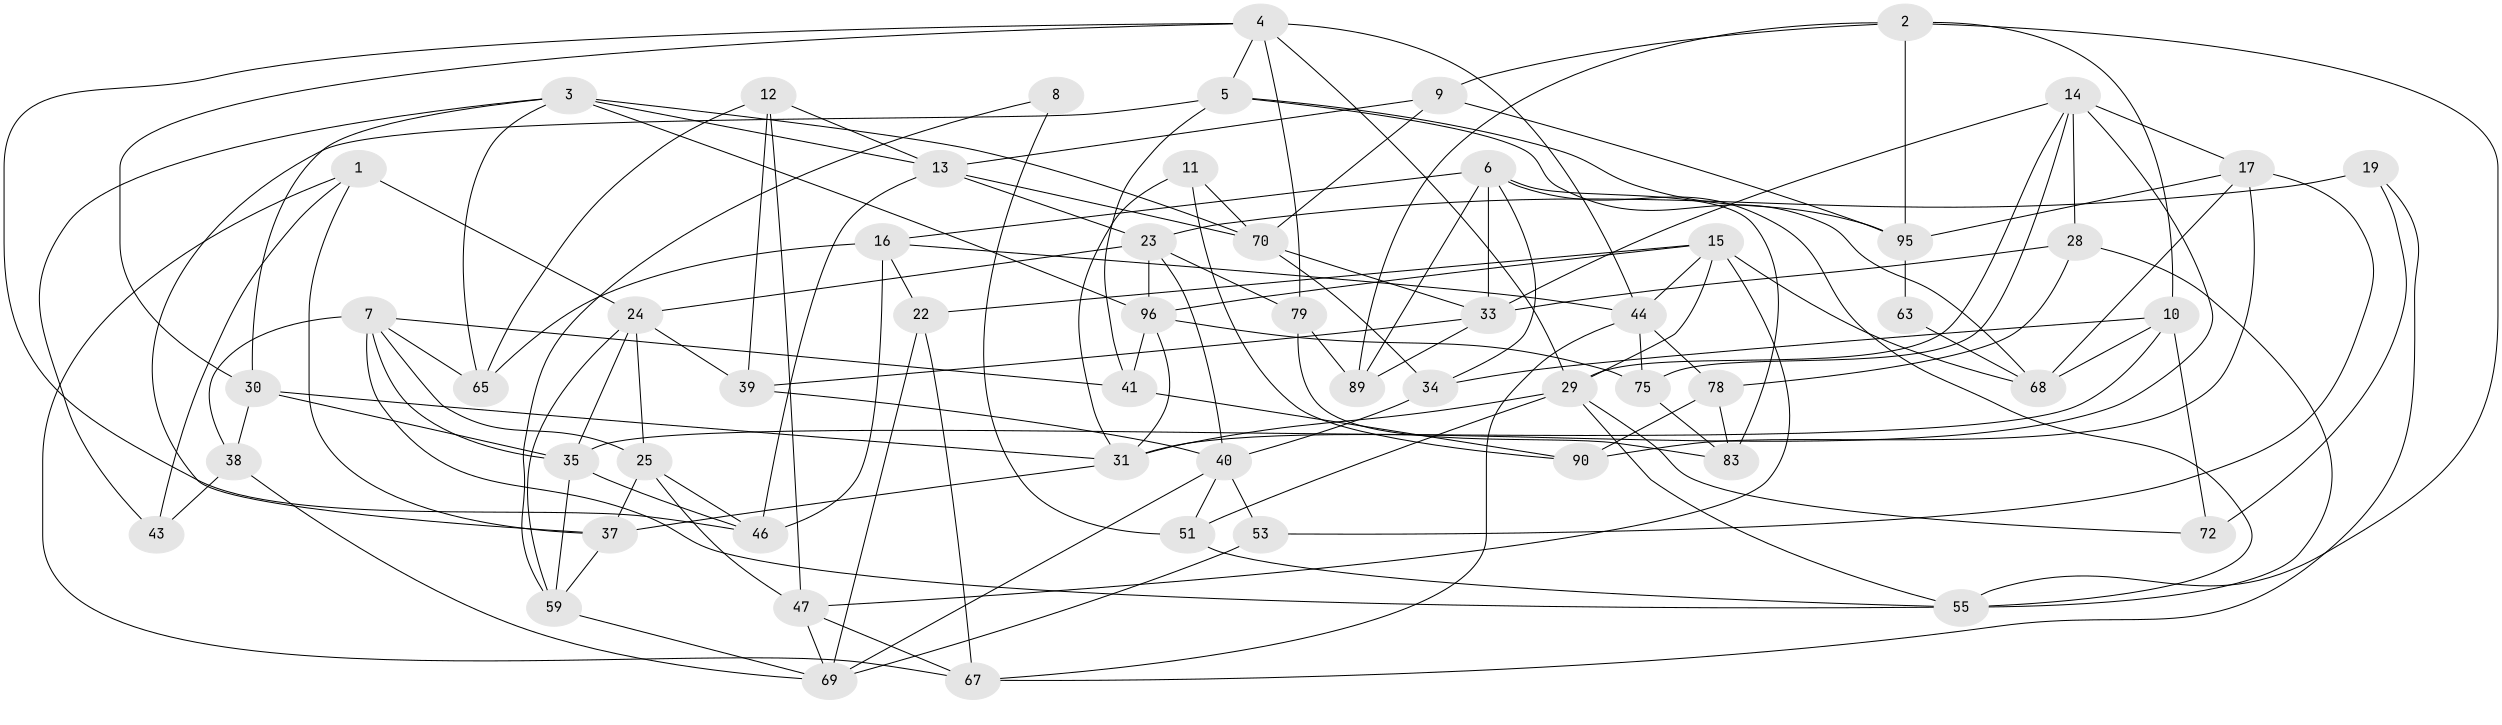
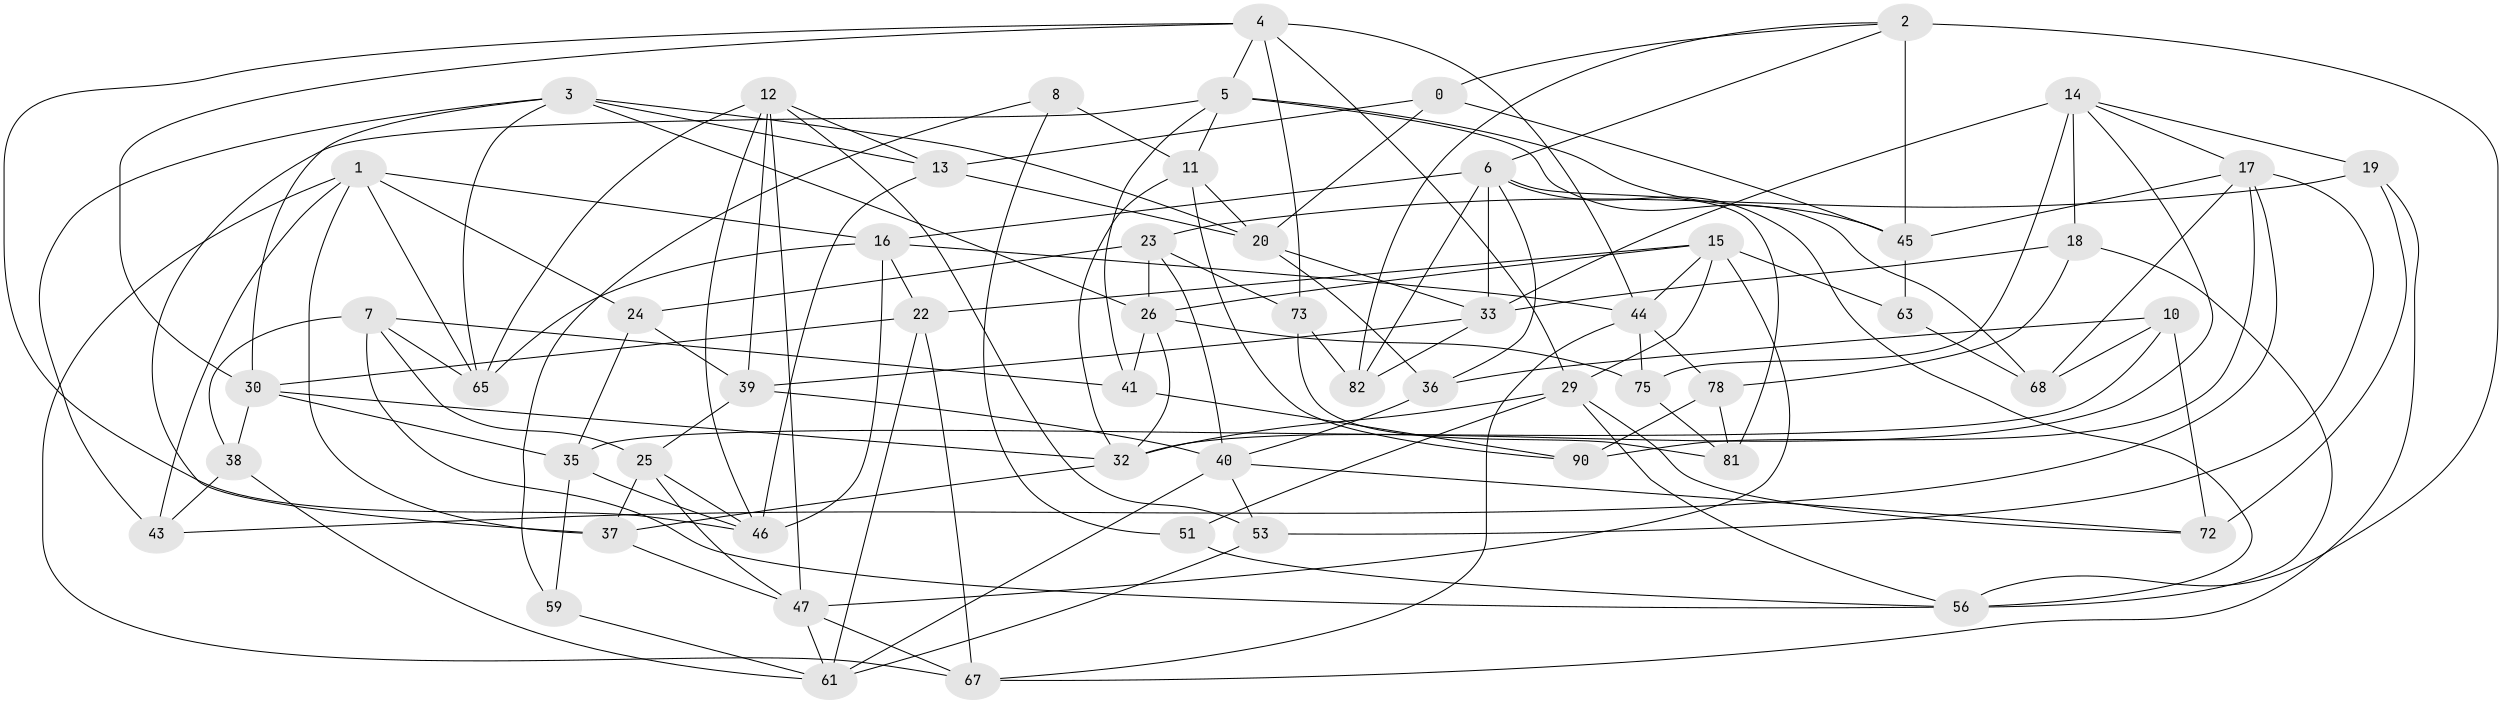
edge "2" -- "10": now "2" -- "6"
node "9": label "9" -> "0"
edge "8" -- "11": added
edge "5" -- "11": added
edge "1" -- "16": added
edge "13" -- "23": removed
node "70": label "70" -> "20"
node "95": label "95" -> "45"
node "28": label "28" -> "18"
edge "1" -- "65": added
edge "12" -- "46": added
node "96": label "96" -> "26"
node "79": label "79" -> "73"
edge "15" -- "68": now "15" -- "63"
edge "14" -- "29": now "14" -- "19"
edge "12" -- "53": added
edge "22" -- "30": added
edge "24" -- "25": now "39" -- "25"
node "89": label "89" -> "82"
node "34": label "34" -> "36"
edge "7" -- "35": removed
edge "24" -- "59": removed
node "31": label "31" -> "32"
node "83": label "83" -> "81"
edge "40" -- "51": now "40" -- "72"
edge "17" -- "43": added
edge "37" -- "59": now "37" -- "47"
node "55": label "55" -> "56"
node "69": label "69" -> "61"
